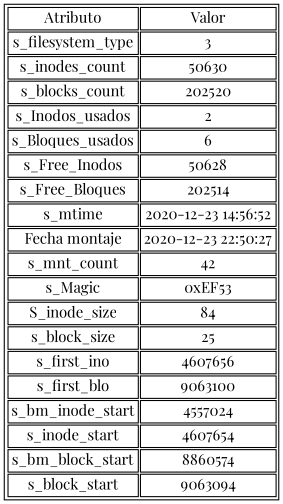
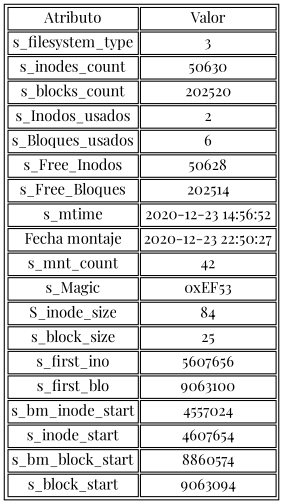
node "Atributo": text "4607656" -> "5607656"
